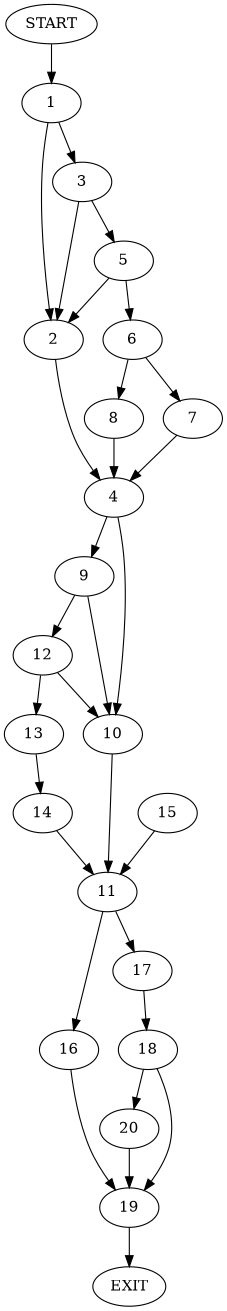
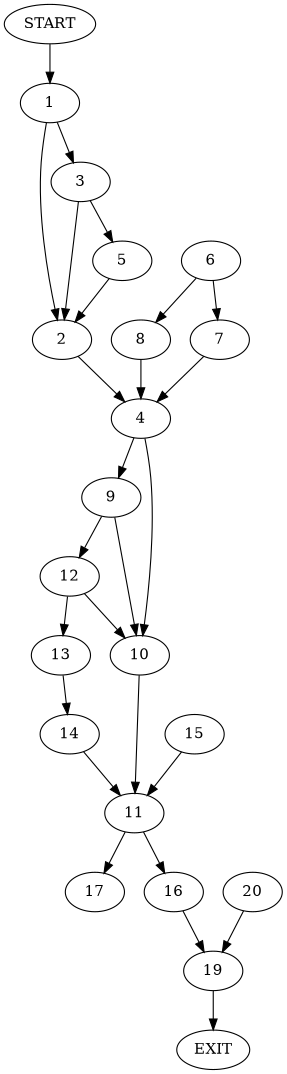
edge "5" -> "6": removed
node "18": removed
